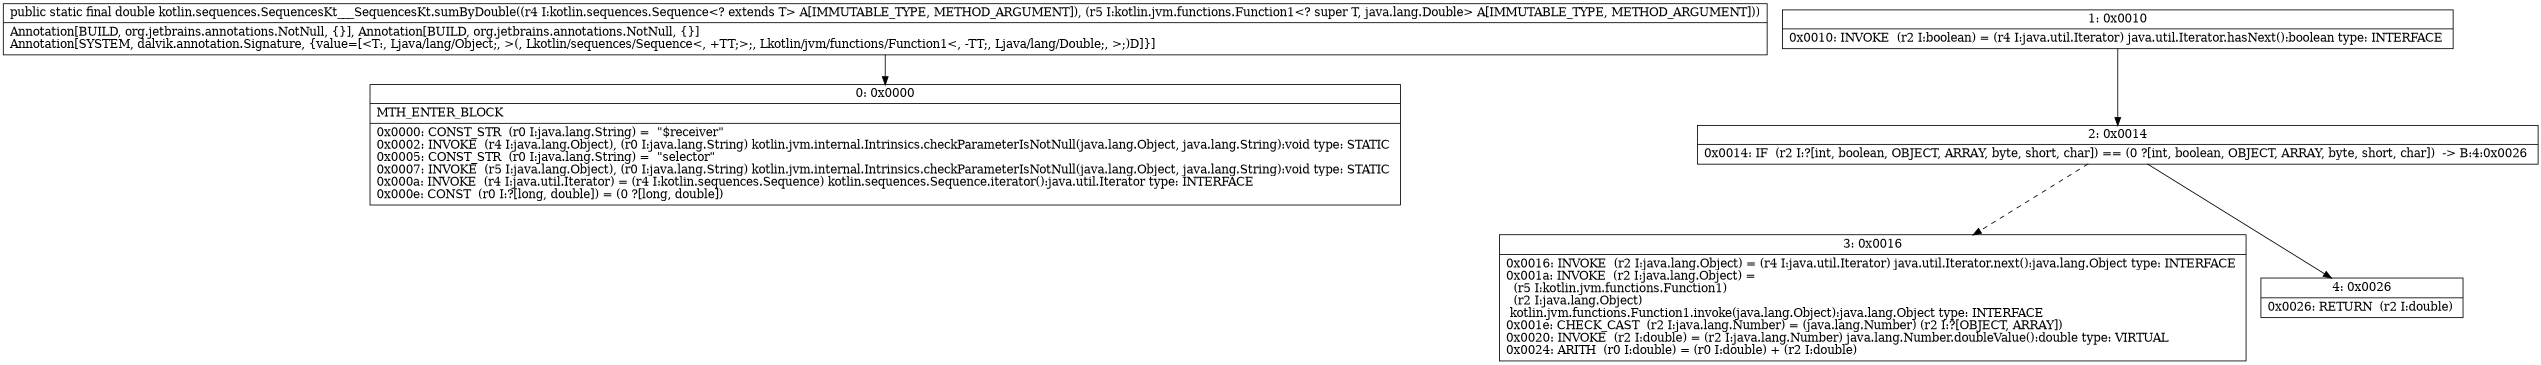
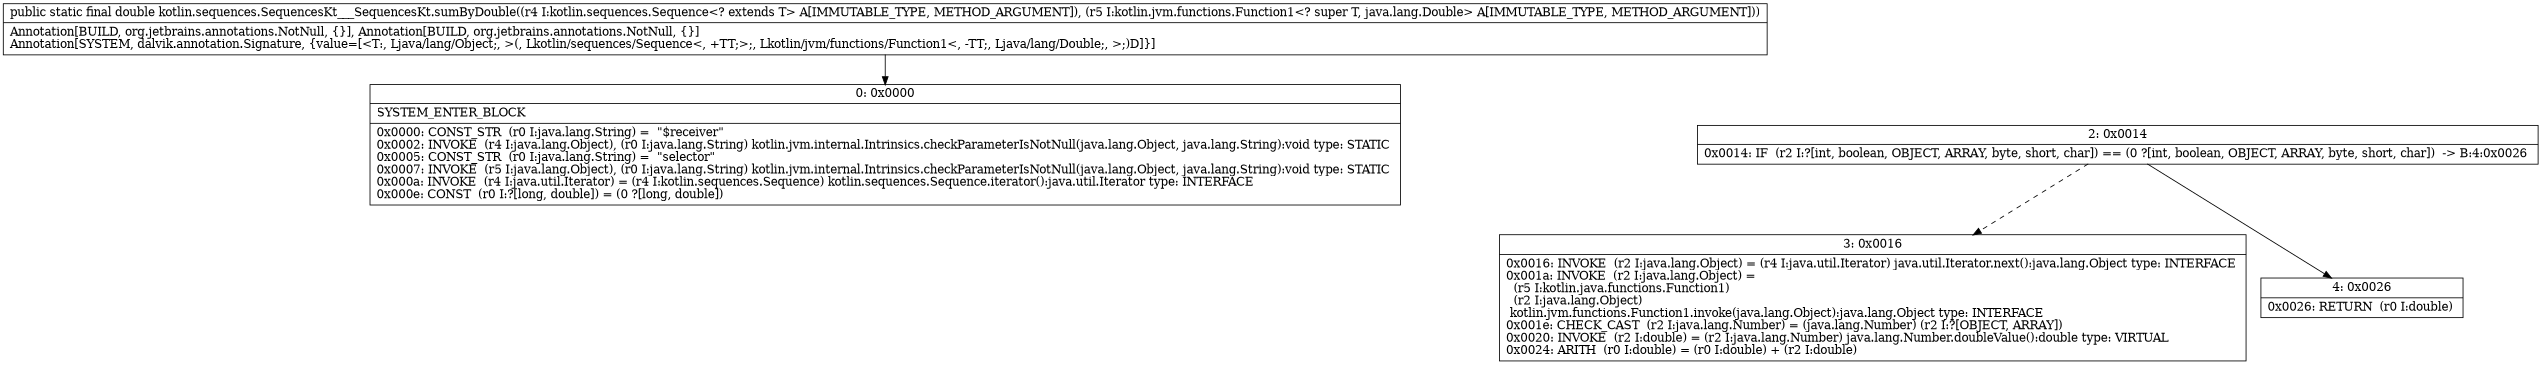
node "1: 0x0010": removed
node "0: 0x0000": text "MTH_ENTER_BLOCK" -> "SYSTEM_ENTER_BLOCK"
node "3: 0x0016": text "(r5 I:kotlin.jvm.functions.Function1)" -> "(r5 I:kotlin.java.functions.Function1)"
node "4: 0x0026": text "0x0026: RETURN  (r2 I:double)" -> "0x0026: RETURN  (r0 I:double)"
